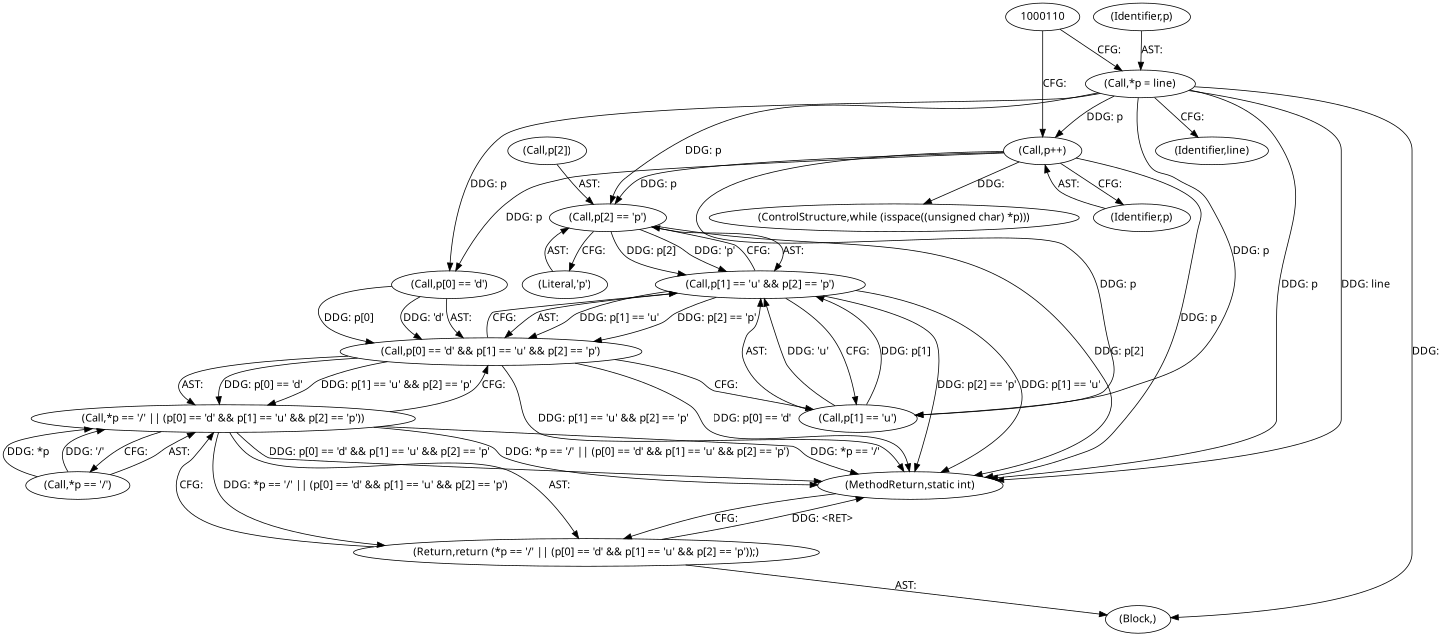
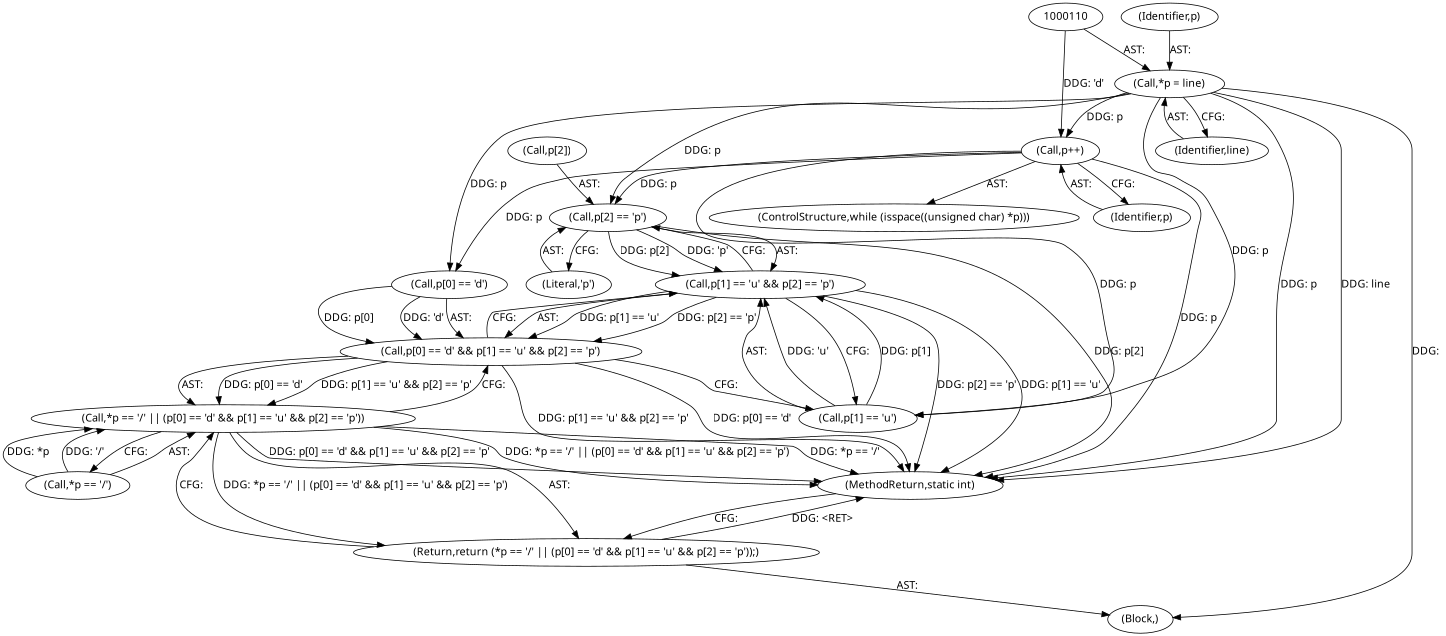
edge "1000110" -> "(Call,*p = line)": label "CFG: " -> "AST: "
edge "1000110" -> "(Call,p++)": label "CFG: " -> "DDG: 'd'"
edge "(Identifier,line)" -> "(Call,*p = line)": added, label "AST:"
edge "(Call,p++)" -> "(ControlStructure,while (isspace((unsigned char) *p)))": label "DDG: " -> "AST: "
